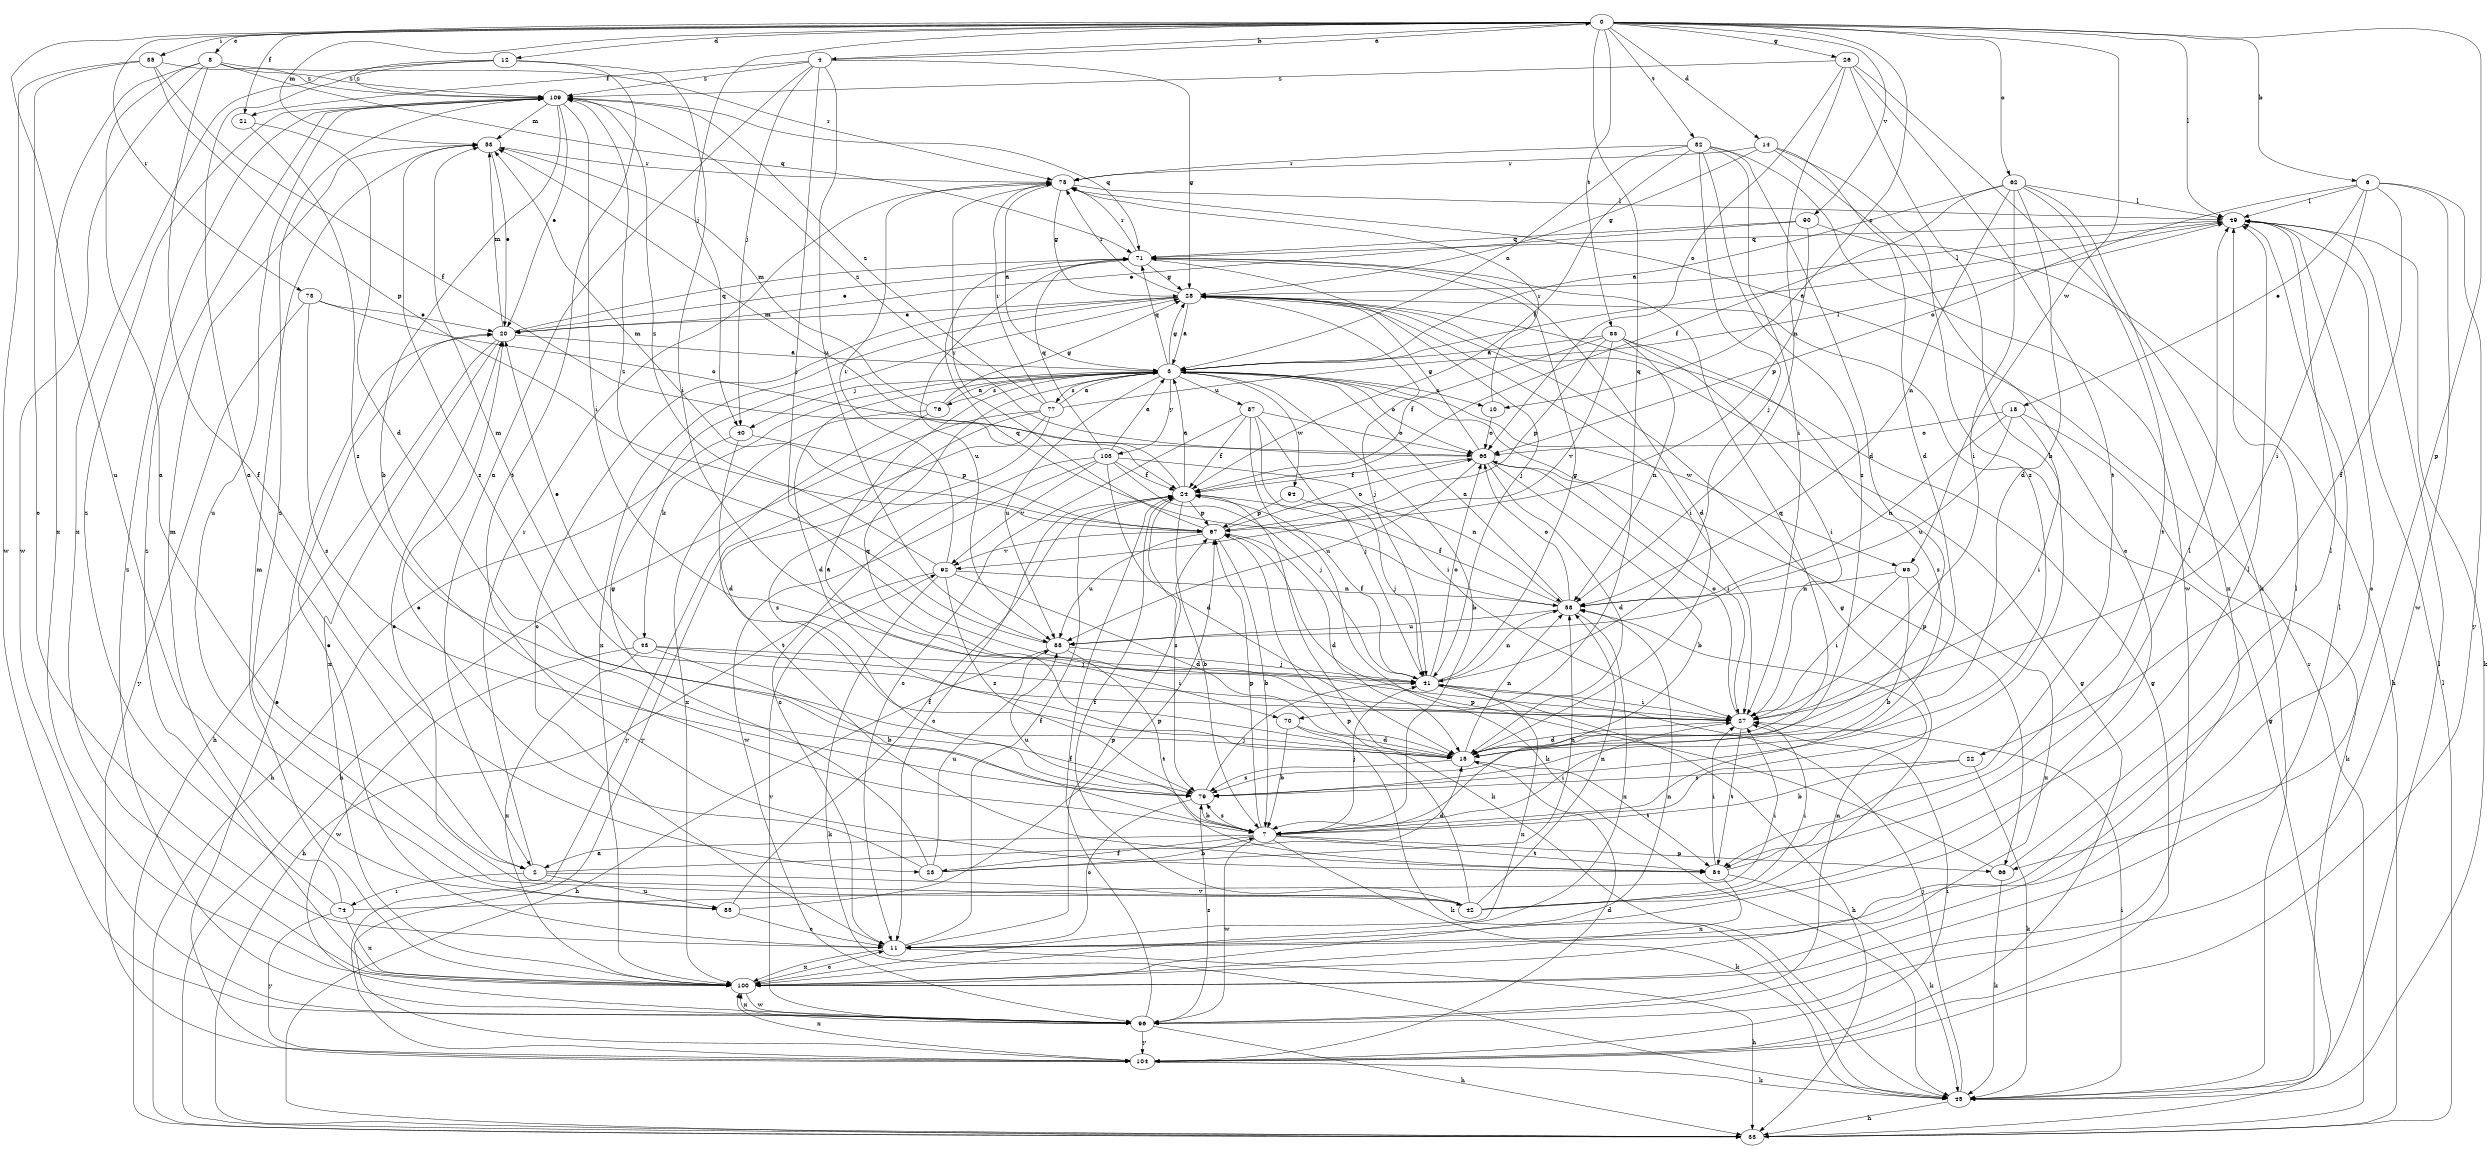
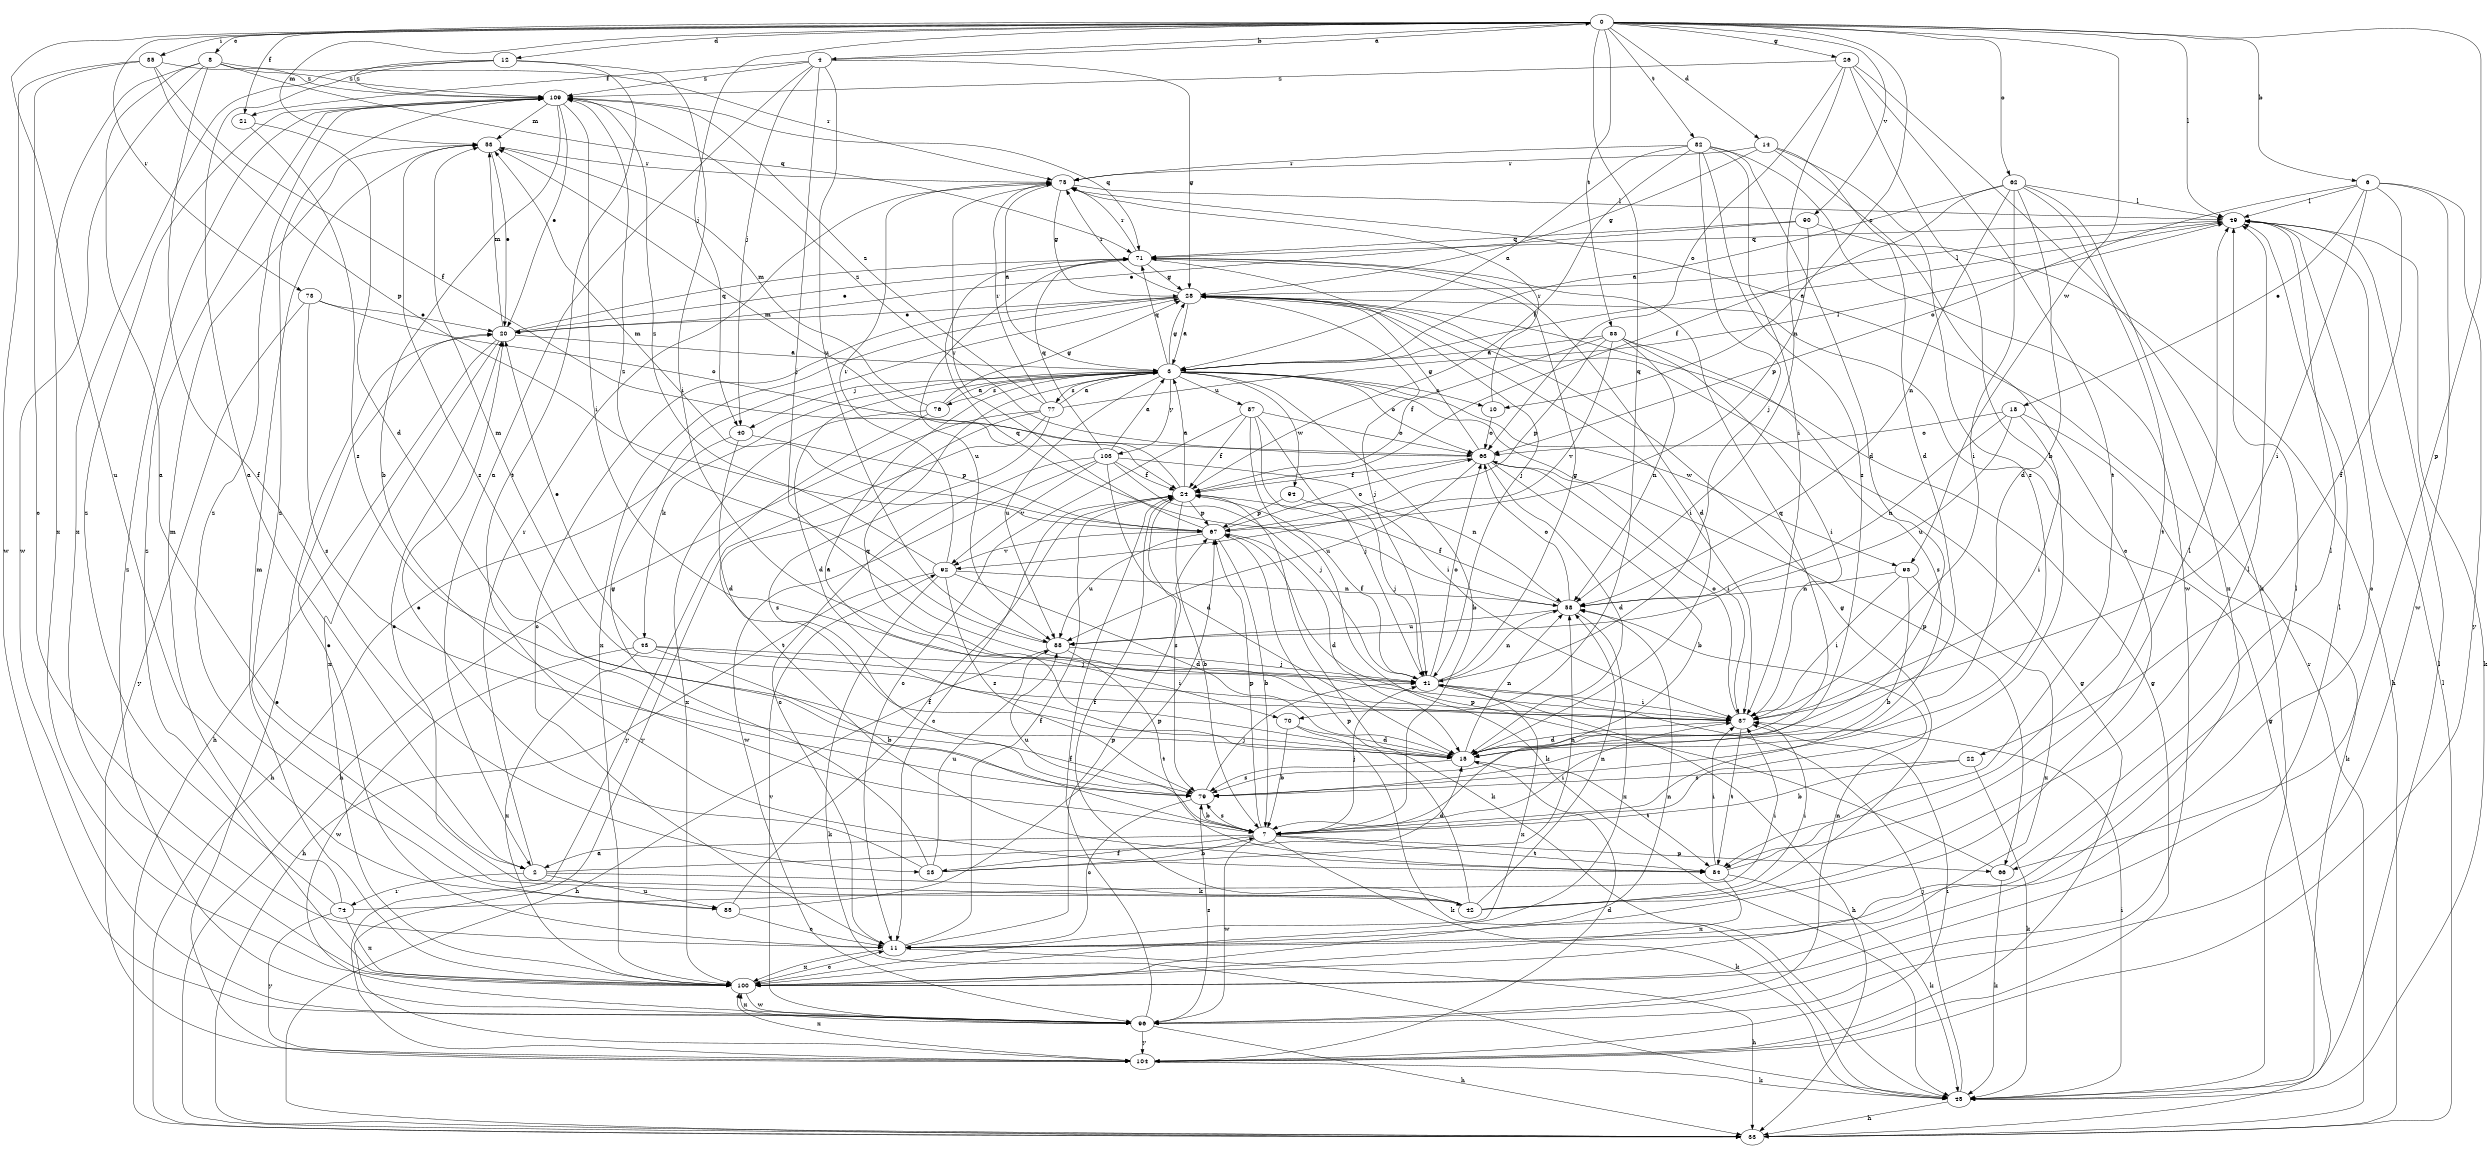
edge "58" -> "3": removed, label "a"
edge "85" -> "109": label "u" -> "z"
node "27": label "27" -> "37"
edge "2" -> "42": label "v" -> "k"
